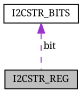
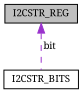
edge "I2CSTR_REG" -> "I2CSTR_BITS": reversed
